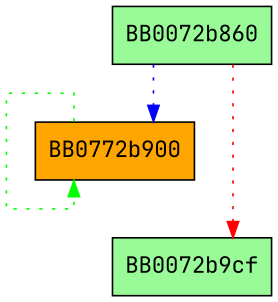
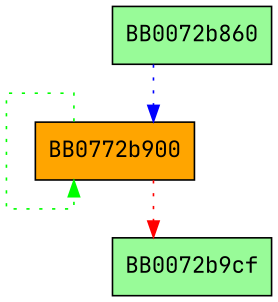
edge "BB0072b860" -> "BB0072b9cf": now "BB0772b900" -> "BB0072b9cf"
